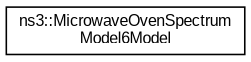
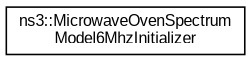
node "ns3::MicrowaveOvenSpectrum Model6Model": label "ns3::MicrowaveOvenSpectrum Model6Model" -> "ns3::MicrowaveOvenSpectrum Model6MhzInitializer"
